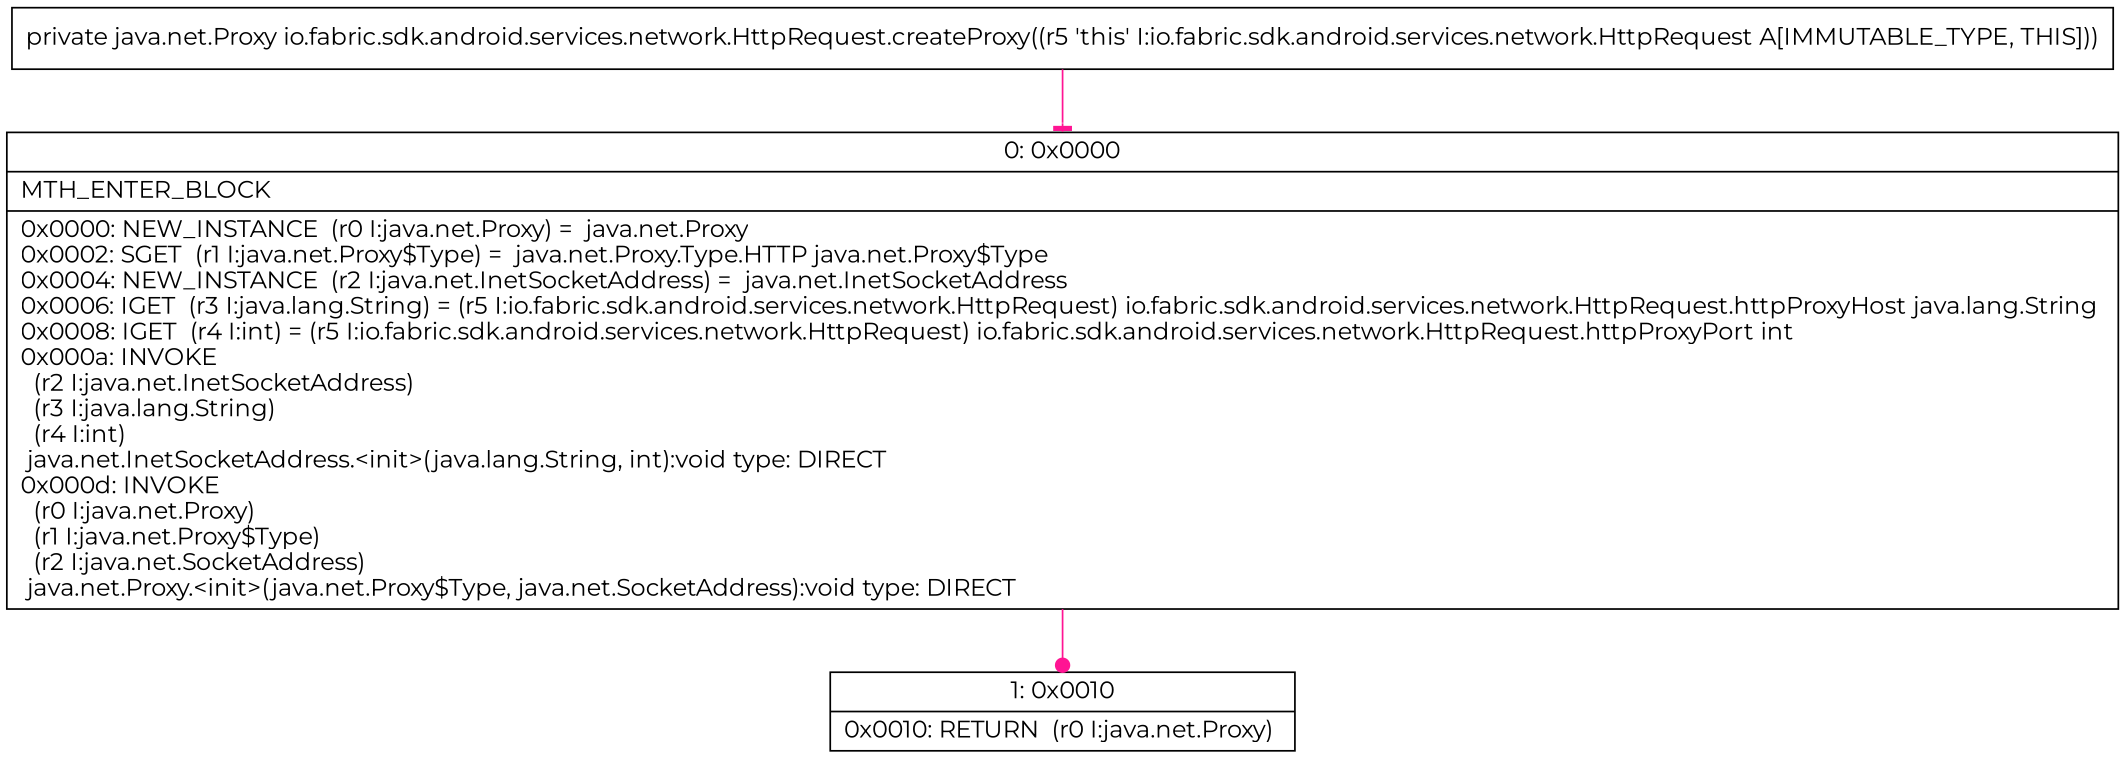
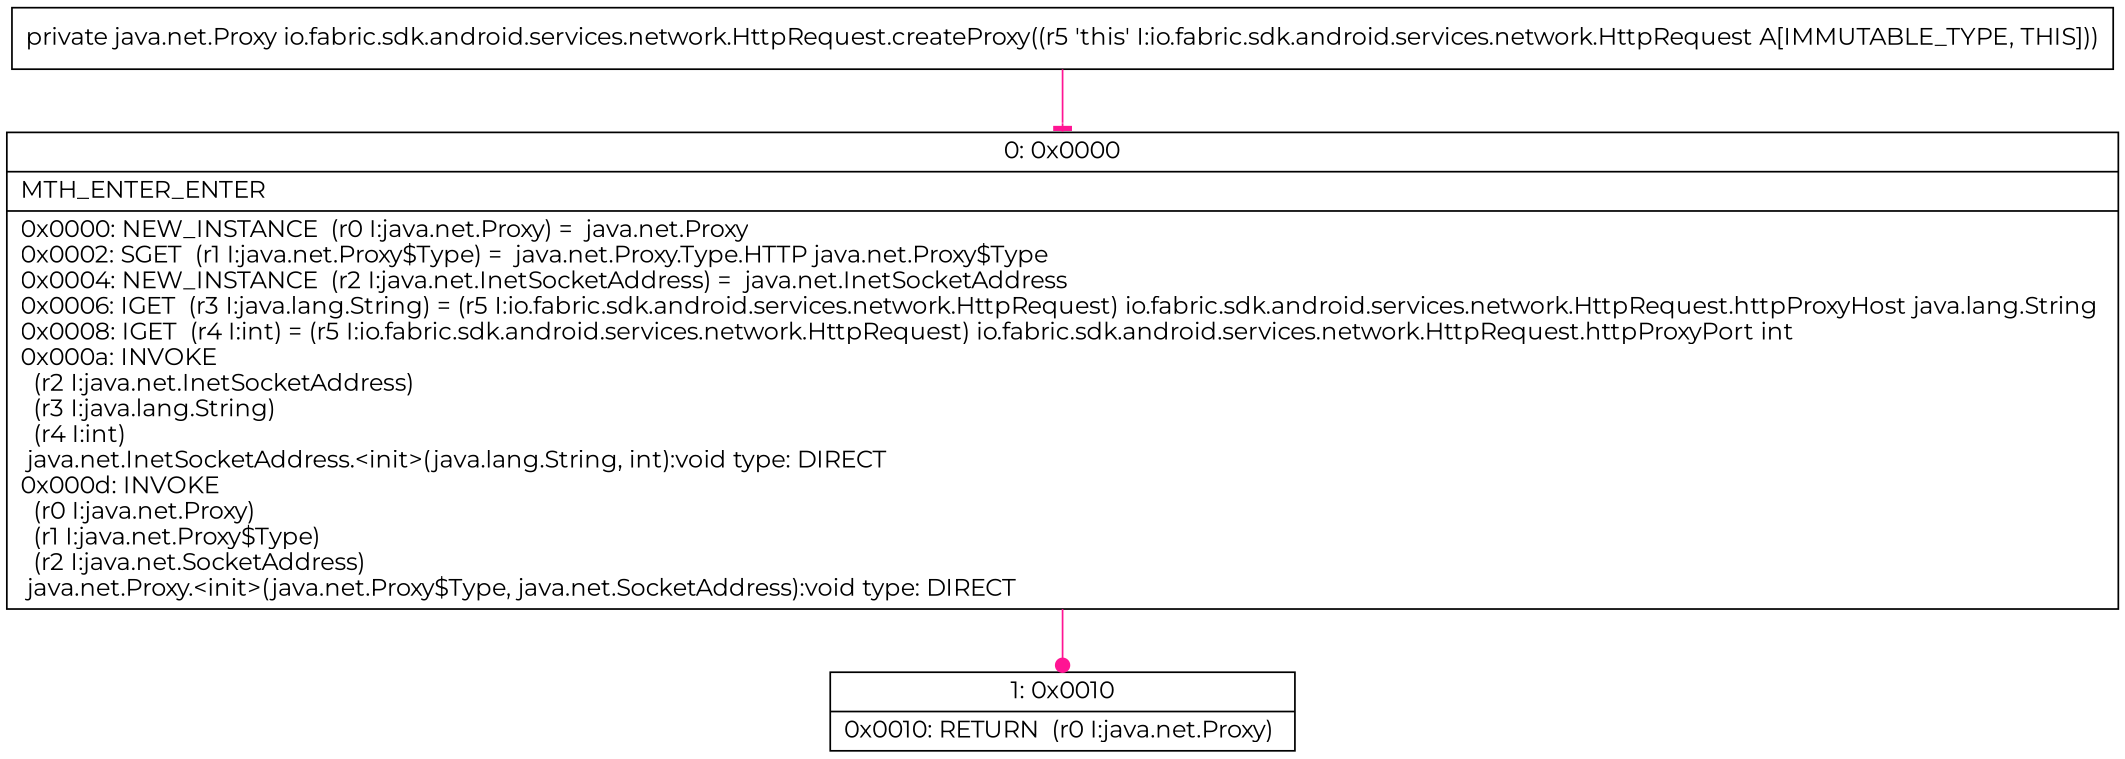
node "0: 0x0000": text "MTH_ENTER_BLOCK" -> "MTH_ENTER_ENTER"
